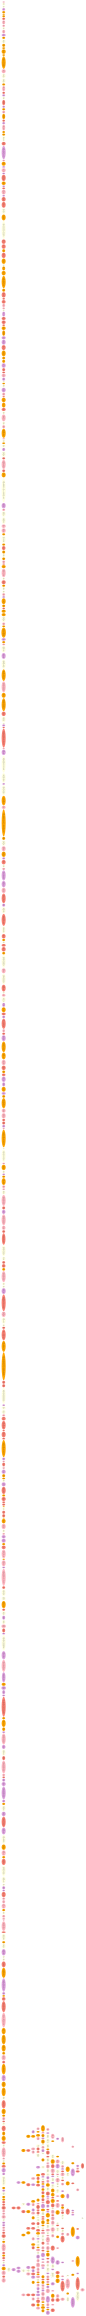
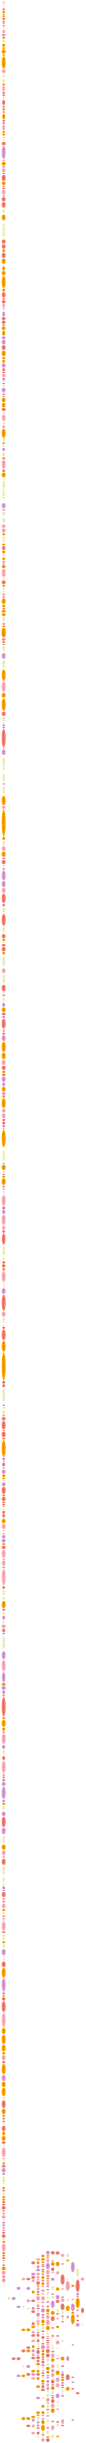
node "# 0x1059 JUMPDEST PUSHX Data JUMP": fillcolor orange -> lightpink
node "# 0x725 PUSHX Data REVERT": fillcolor orange -> lightyellow
node "# 0x36d5 PUSHX Data REVERT": added
